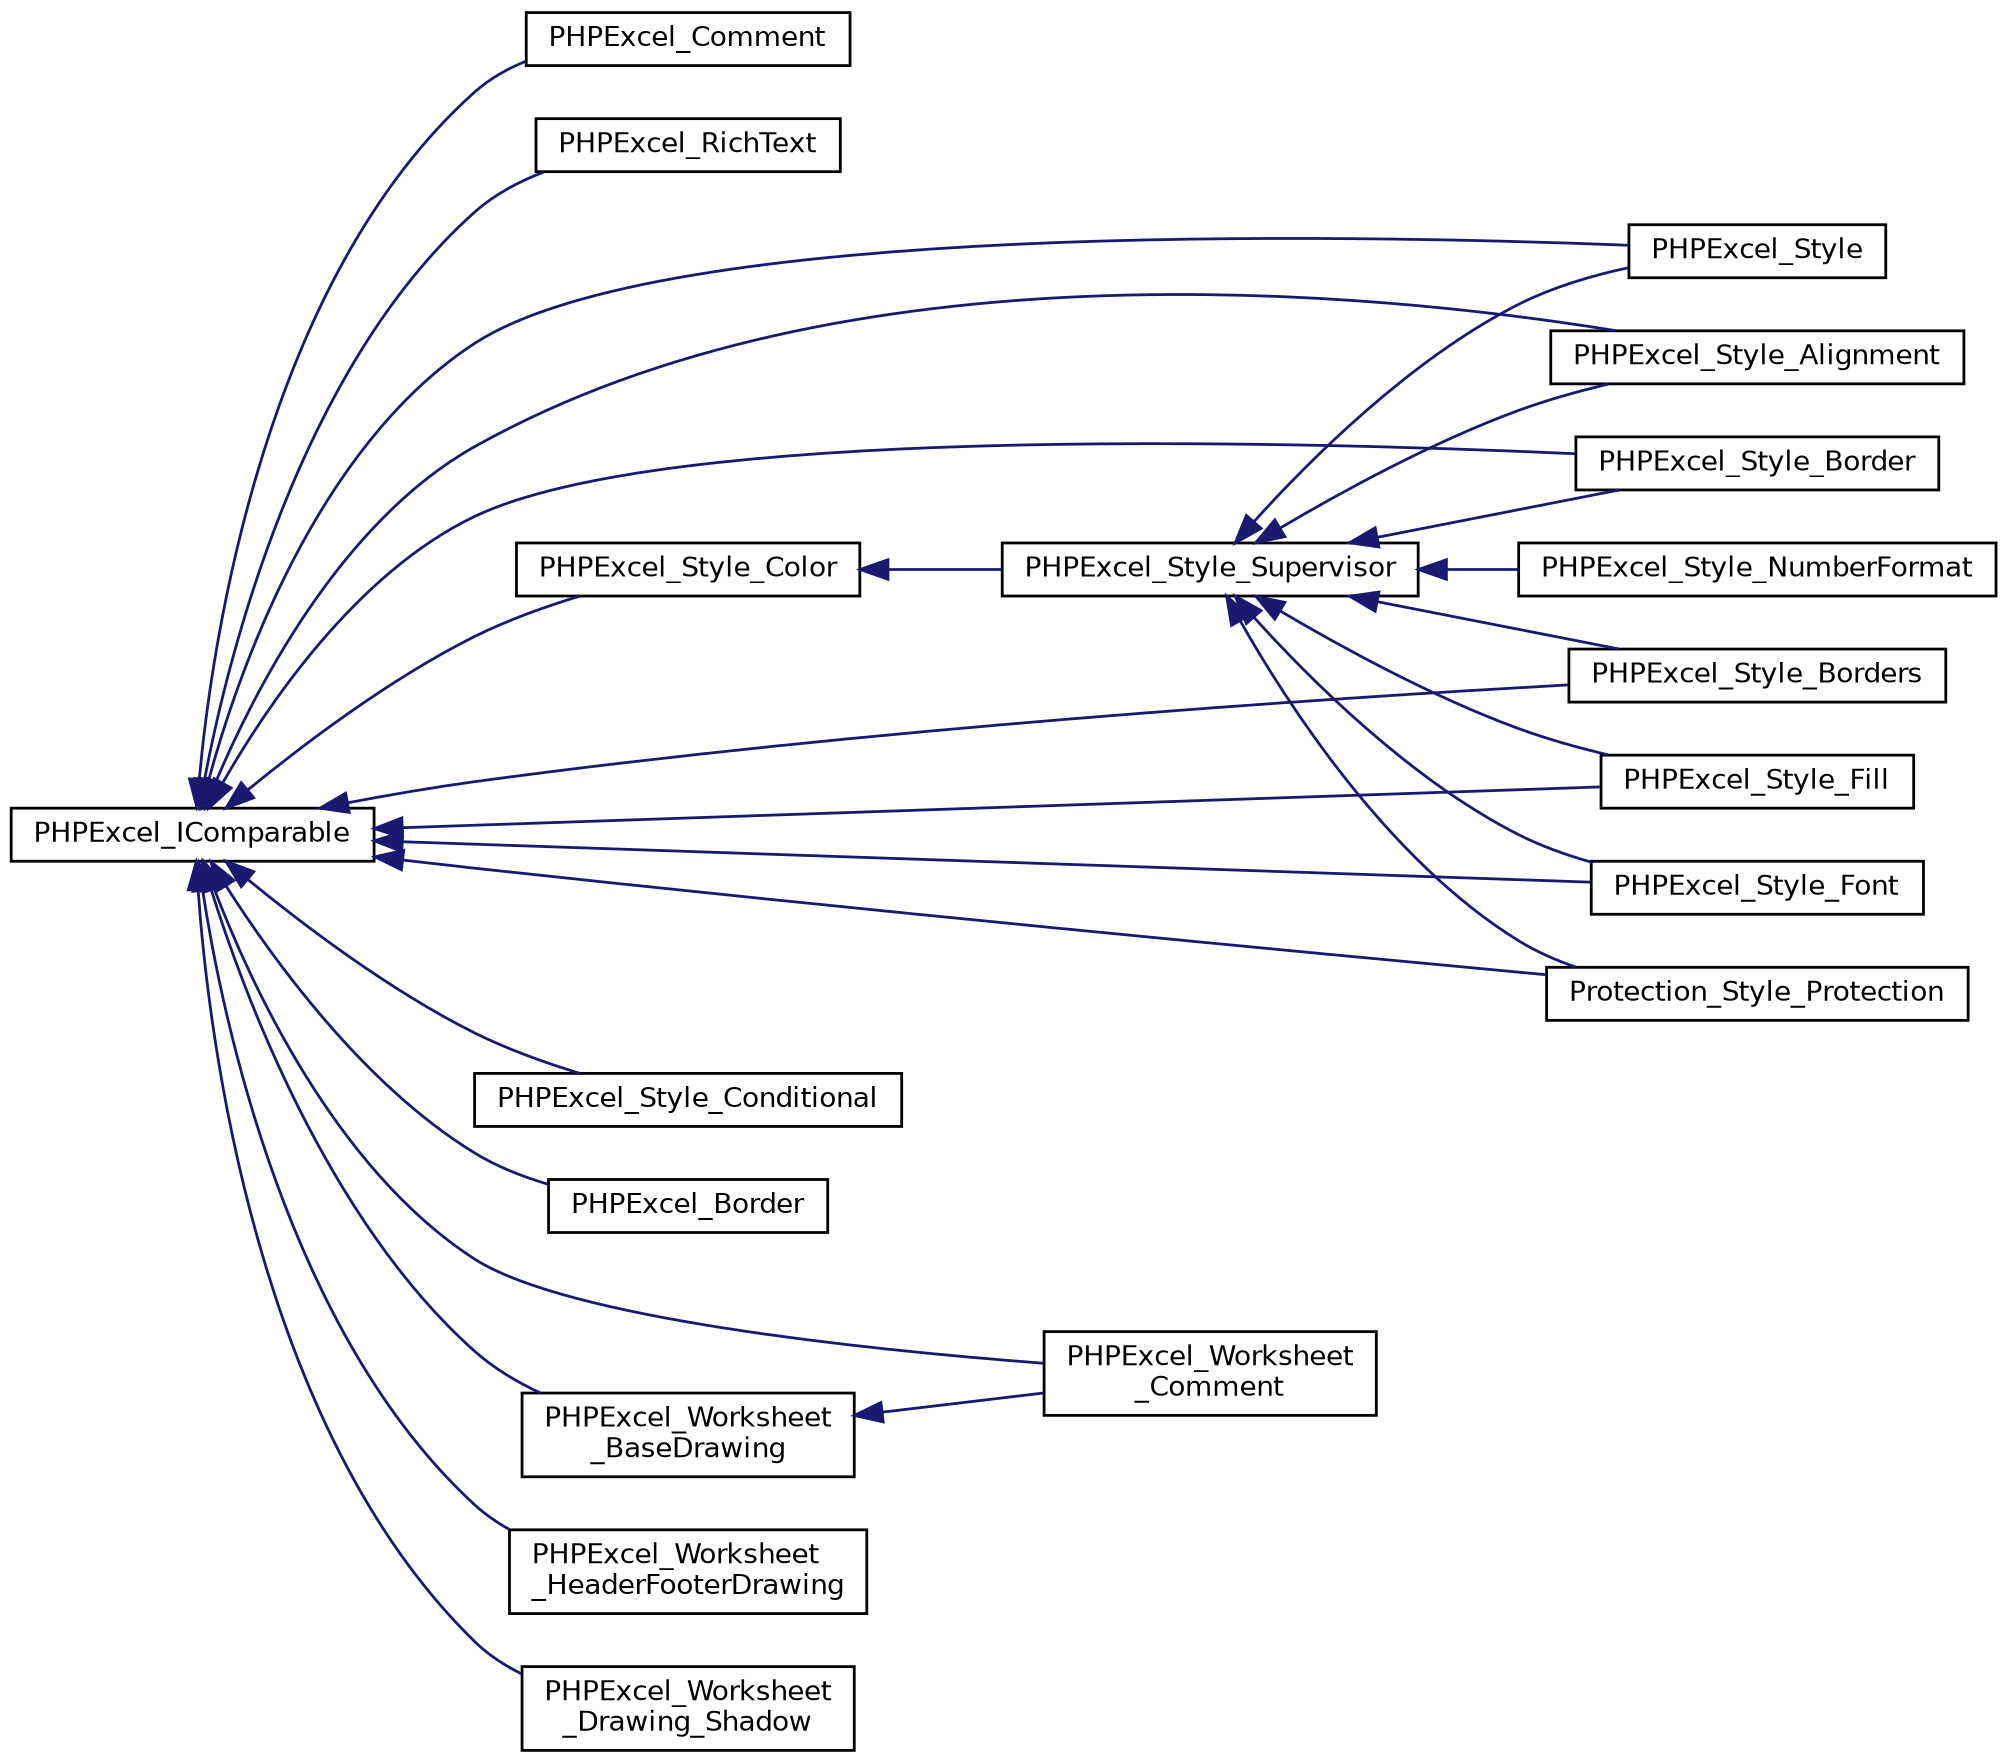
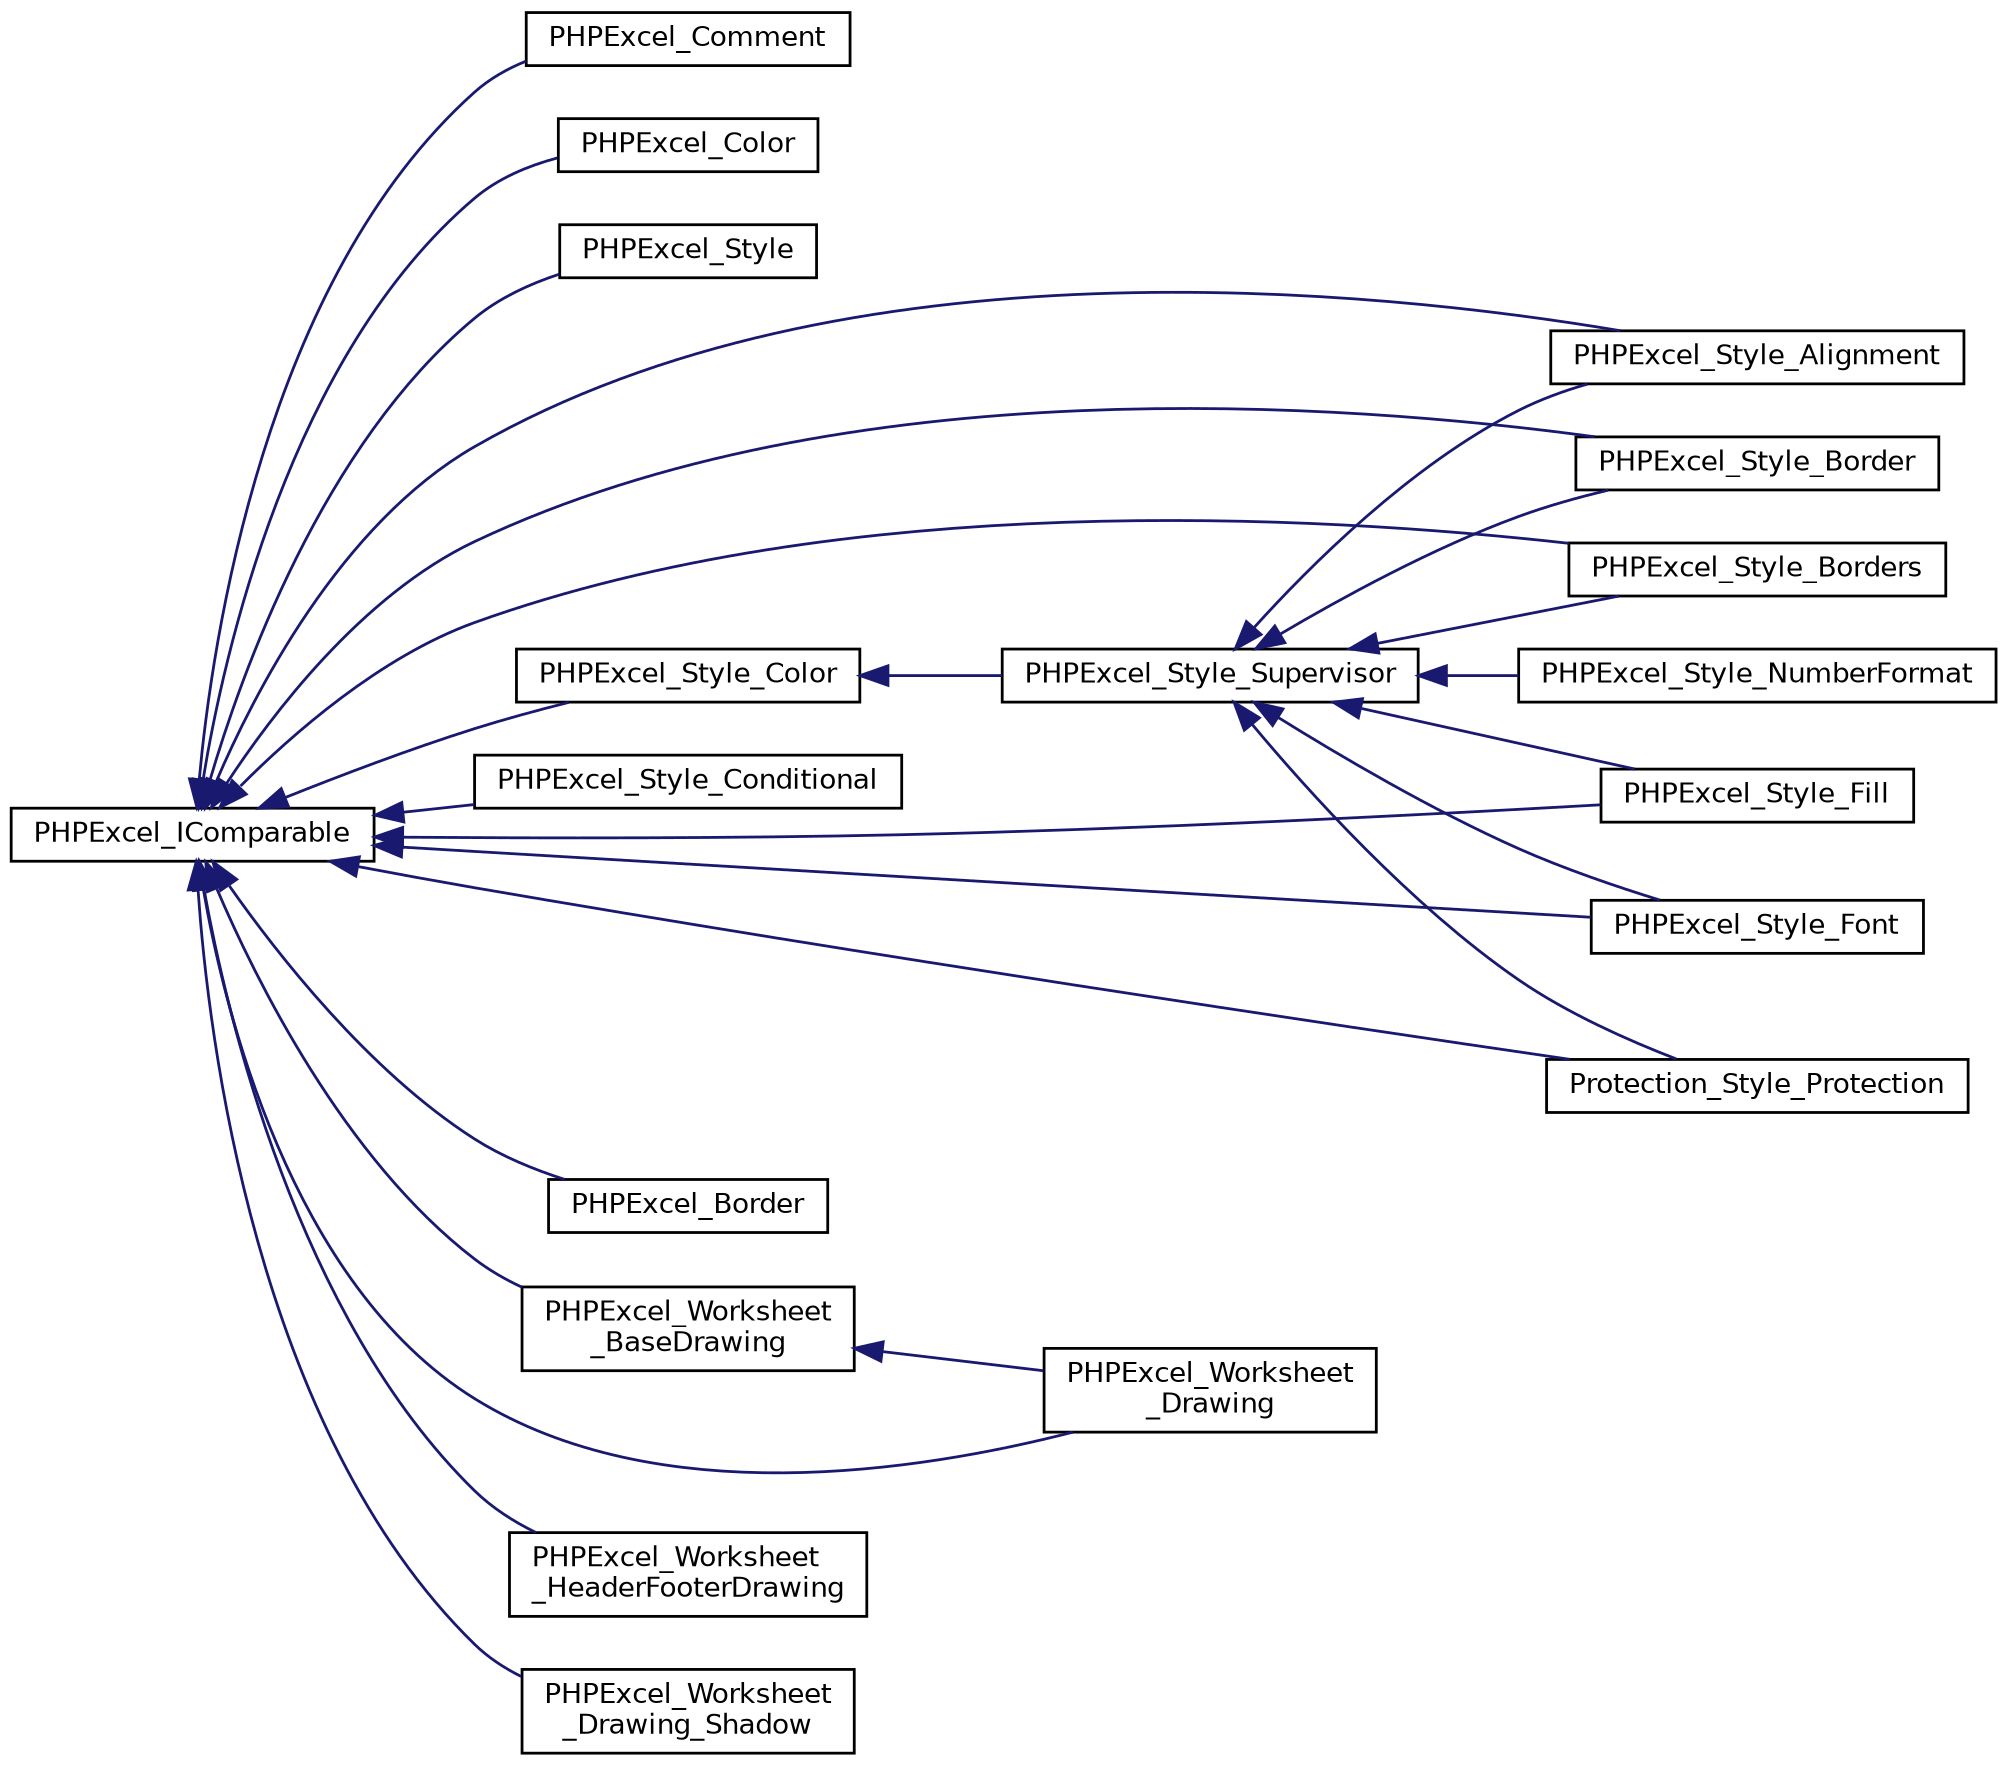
node "PHPExcel_RichText": label "PHPExcel_RichText" -> "PHPExcel_Color"
edge "PHPExcel_Style" -> "PHPExcel_Style_Supervisor": removed
node "PHPExcel_Worksheet _Comment": label "PHPExcel_Worksheet _Comment" -> "PHPExcel_Worksheet _Drawing"
